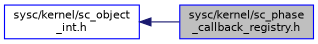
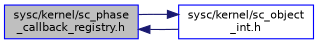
edge "sysc/kernel/sc_object _int.h" -> "sysc/kernel/sc_phase _callback_registry.h": added
